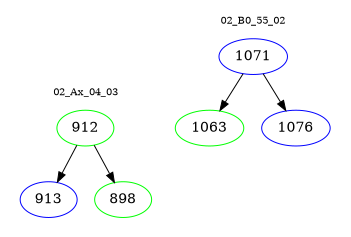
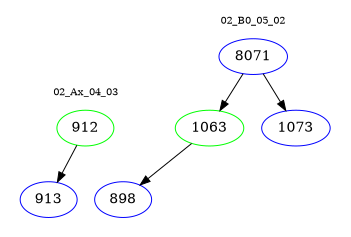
cluster "02_B0_55_02": label "02_B0_55_02" -> "02_B0_05_02"
node "1071": label "1071" -> "8071"
node "1076": label "1076" -> "1073"
edge "912" -> "898": now "1063" -> "898"
node "898": color green -> blue
